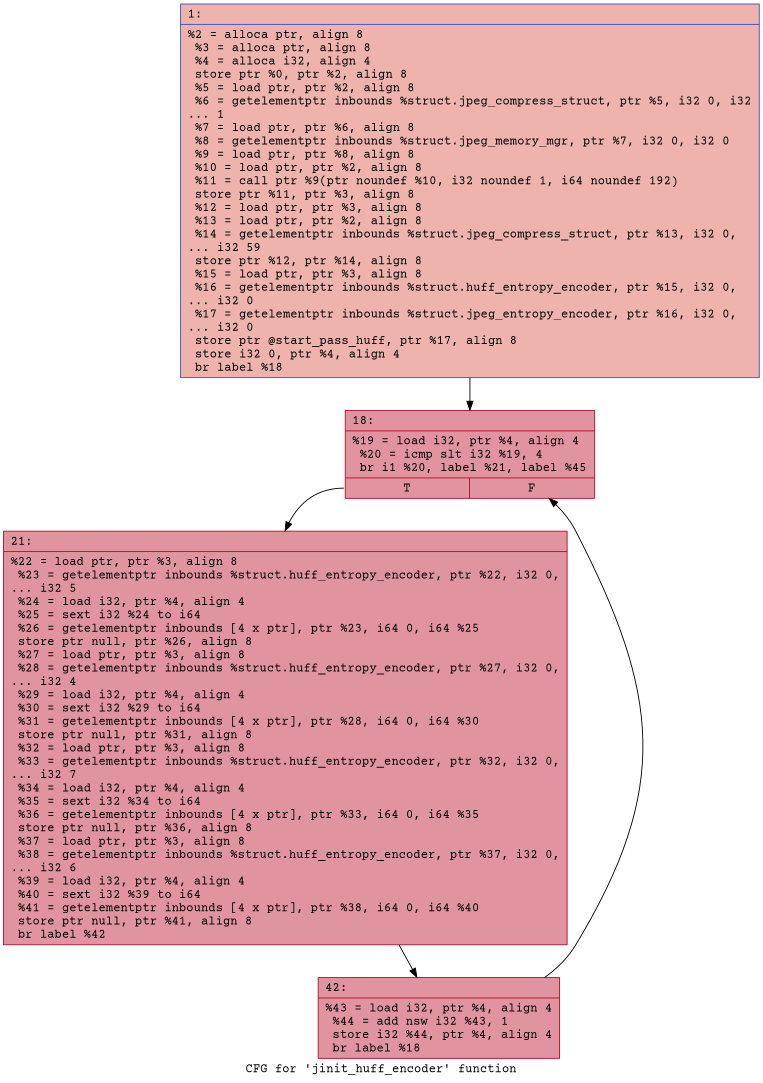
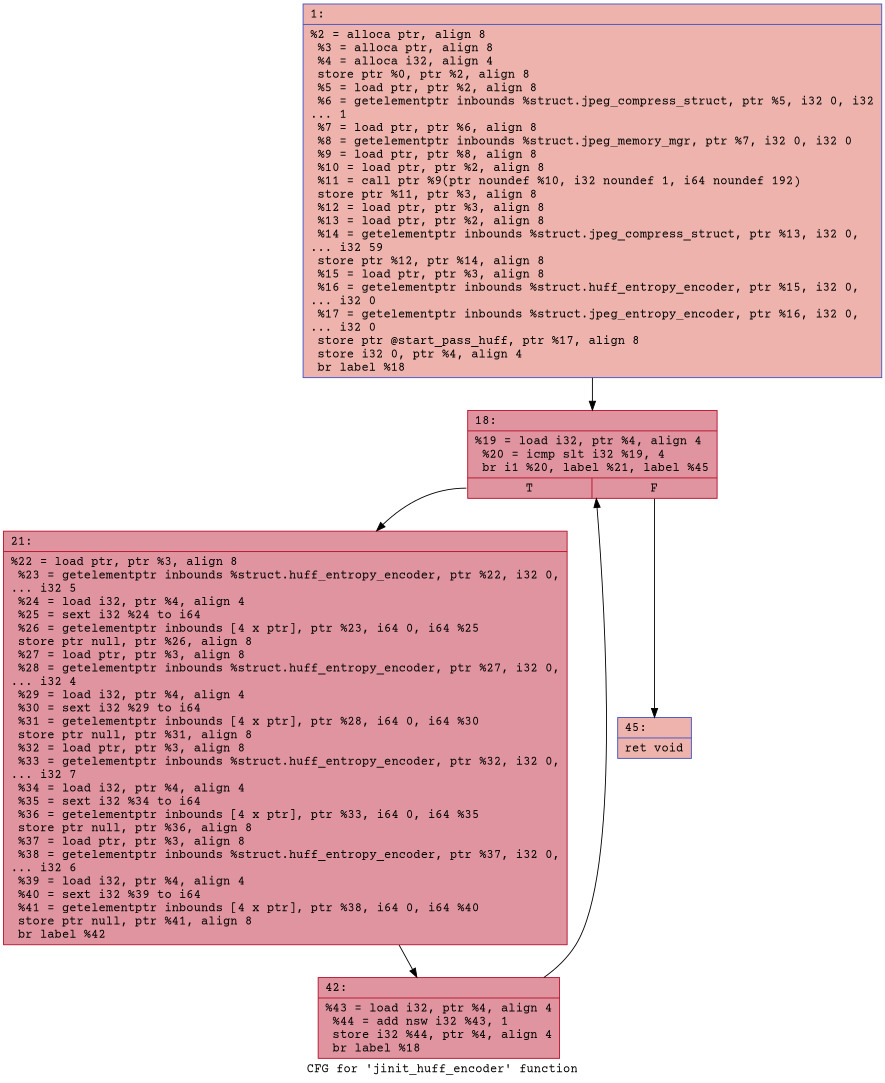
node "45:": added
